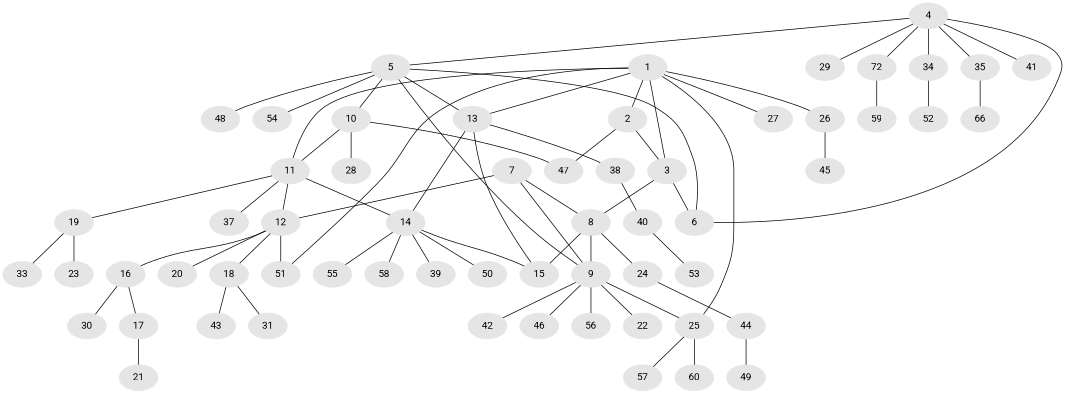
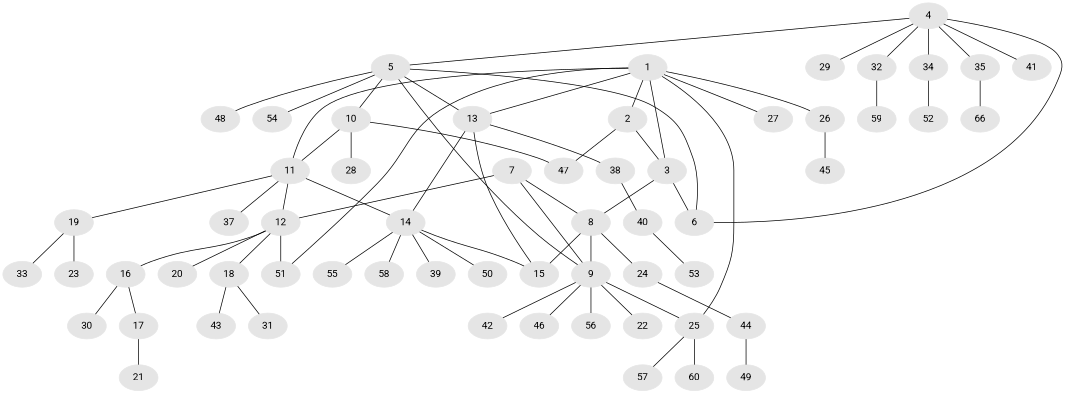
node "72": label "72" -> "32"
